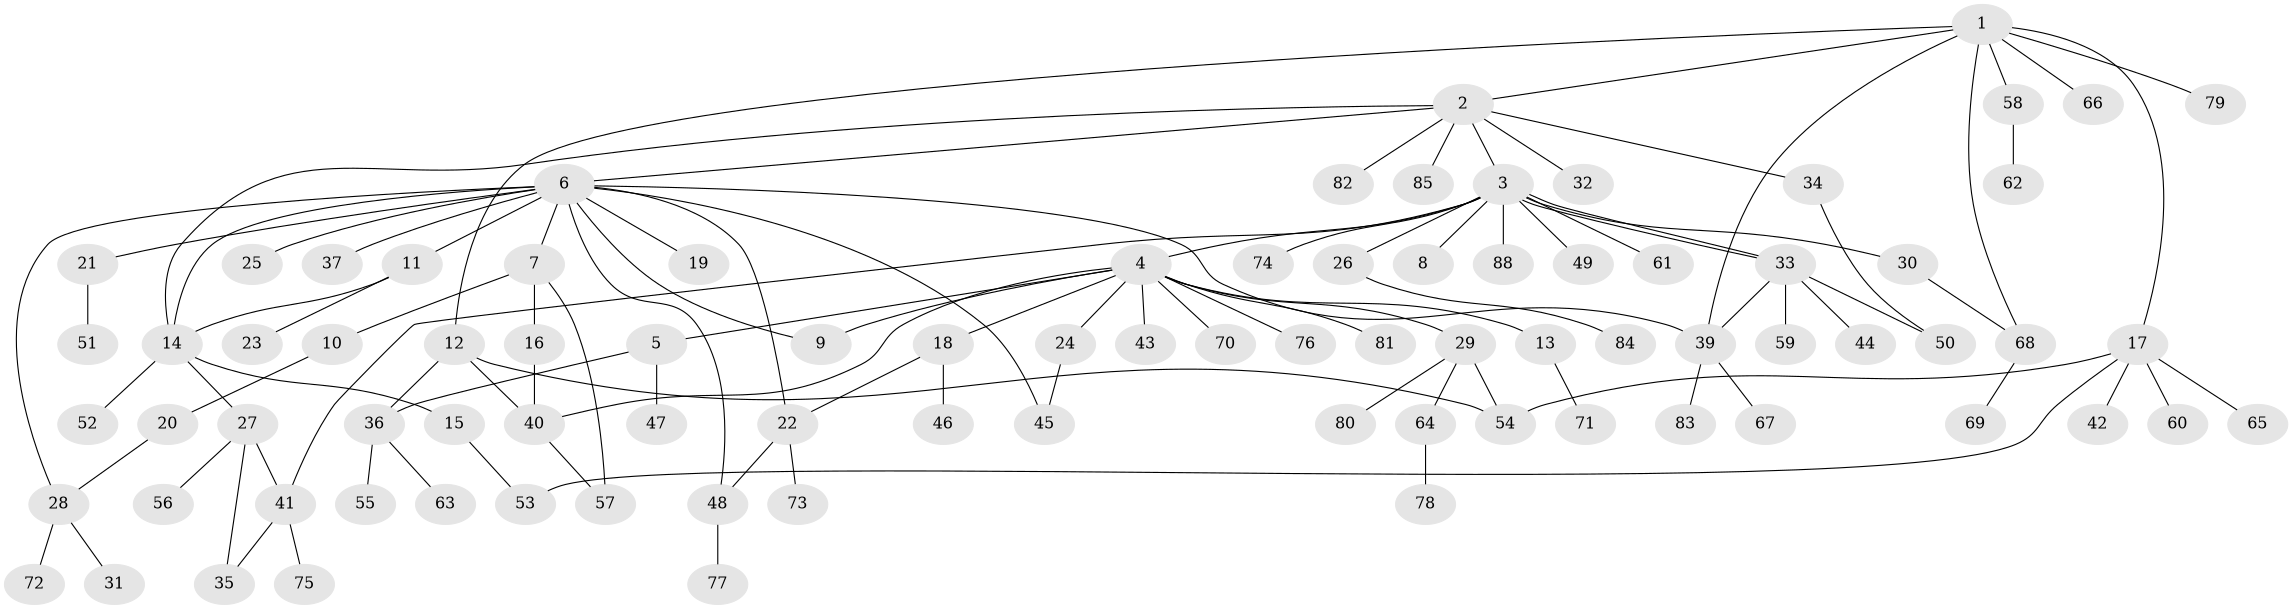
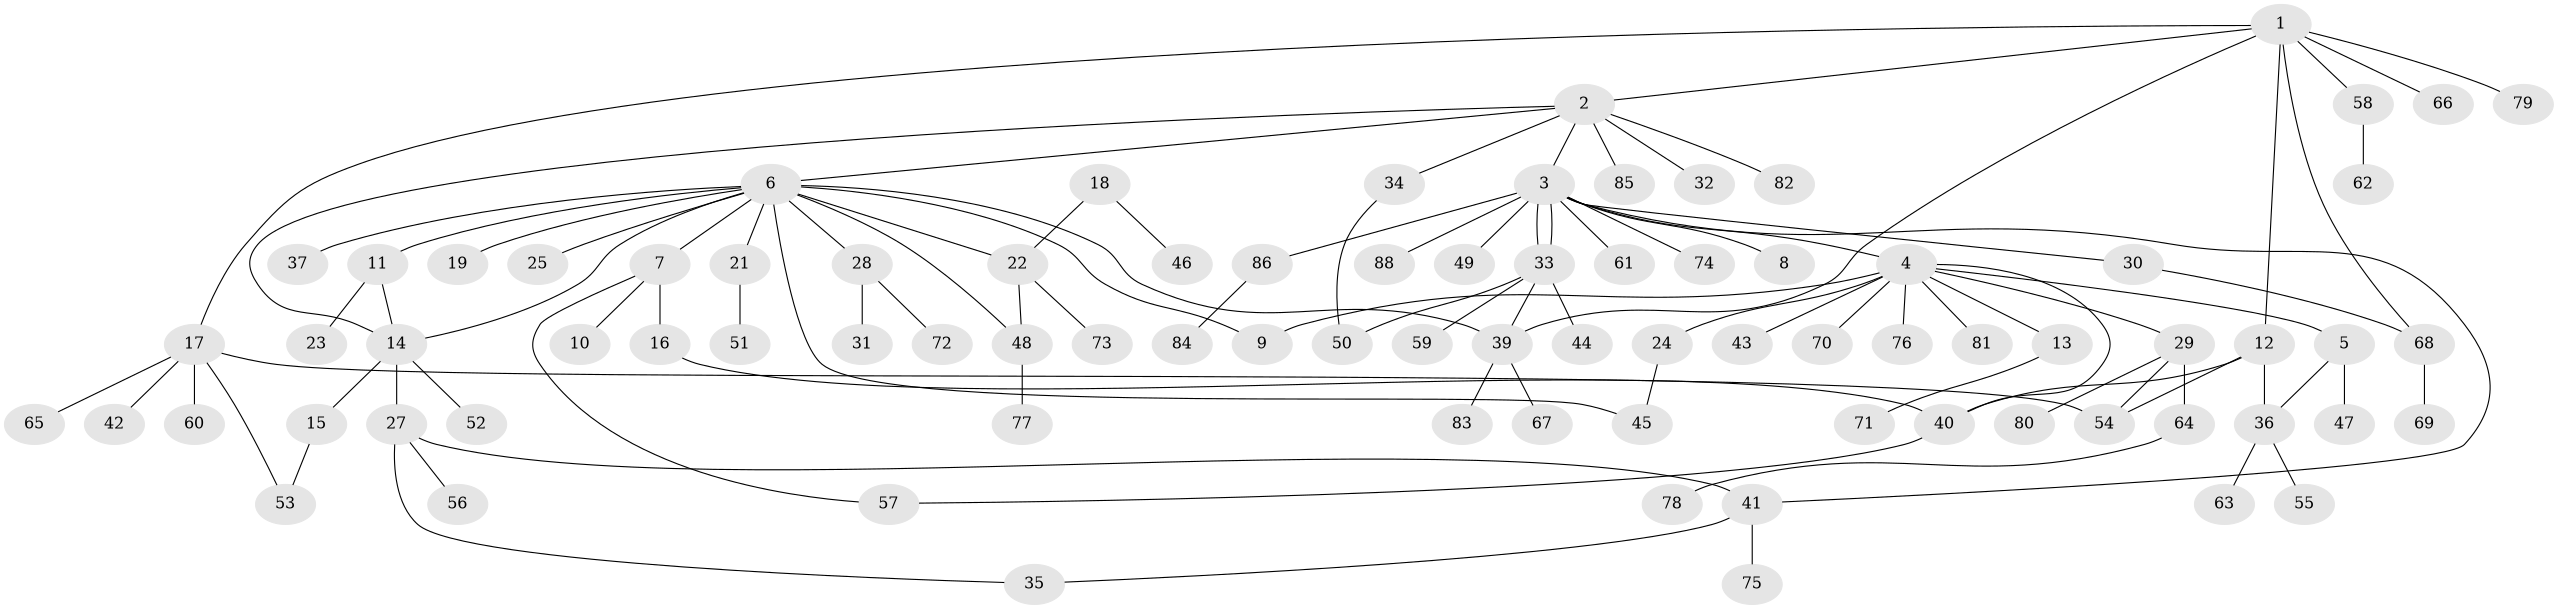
node "26": label "26" -> "86"
edge "4" -- "18": removed
node "20": removed
